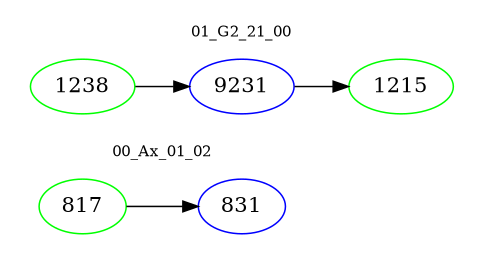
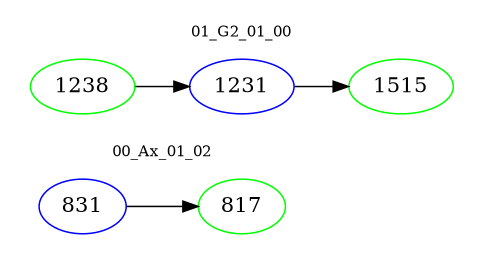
cluster "01_G2_21_00": label "01_G2_21_00" -> "01_G2_01_00"
node "9231": label "9231" -> "1231"
node "1215": label "1215" -> "1515"
edge "817" -> "831": reversed
